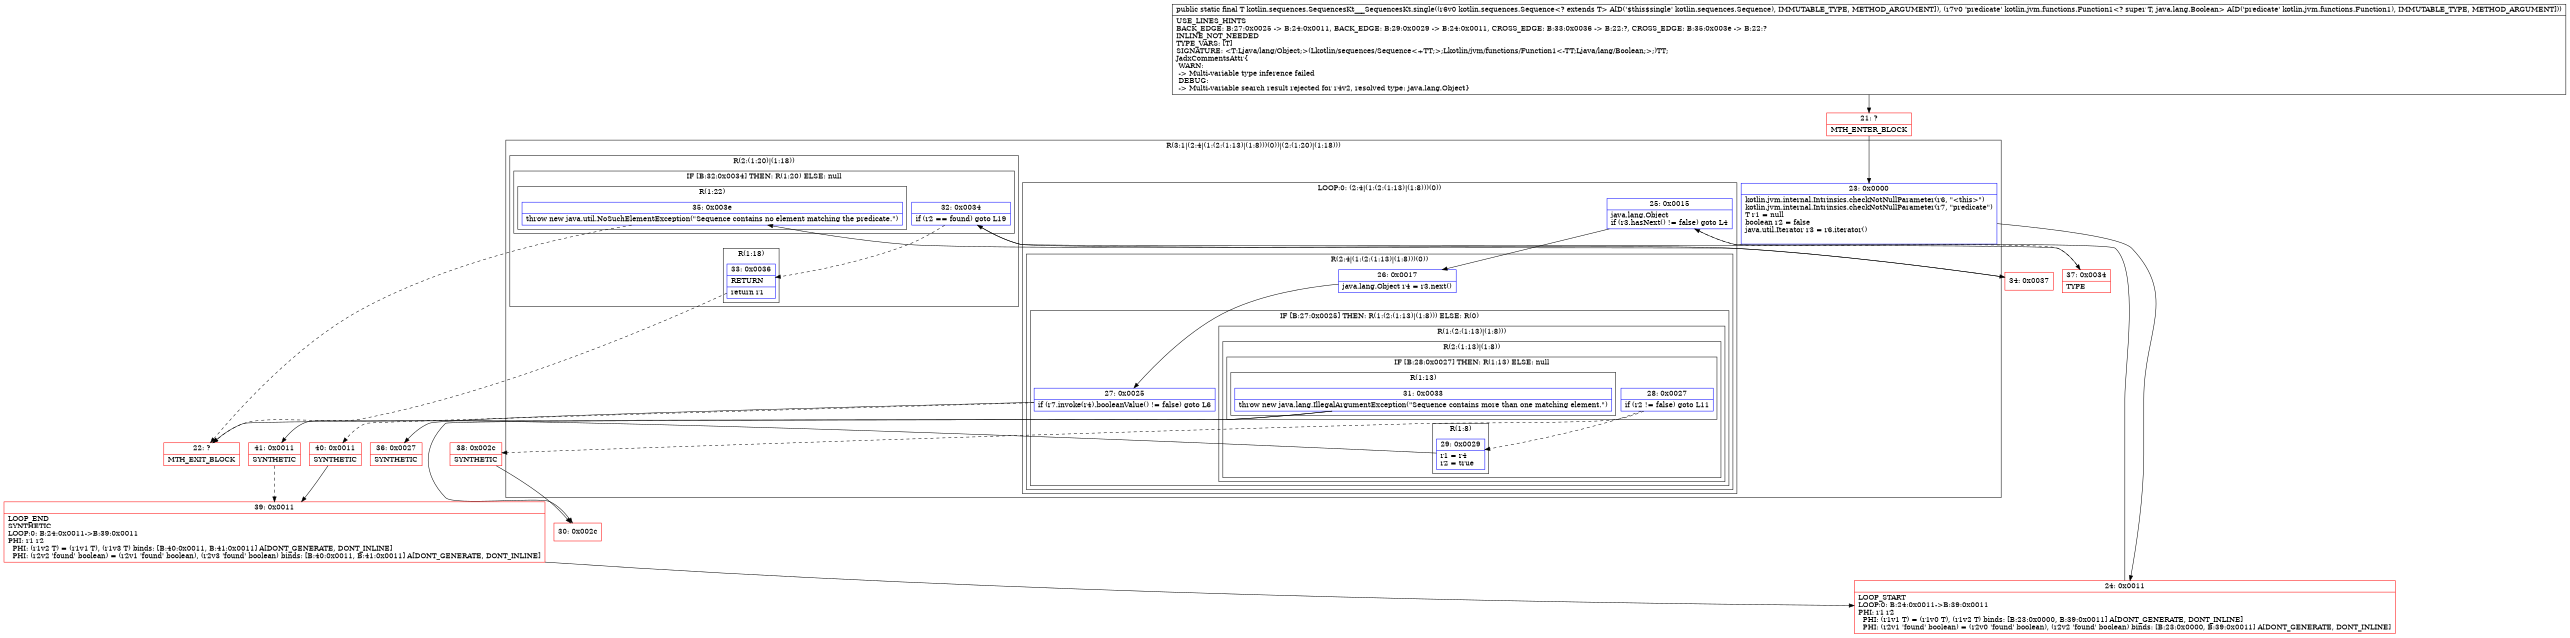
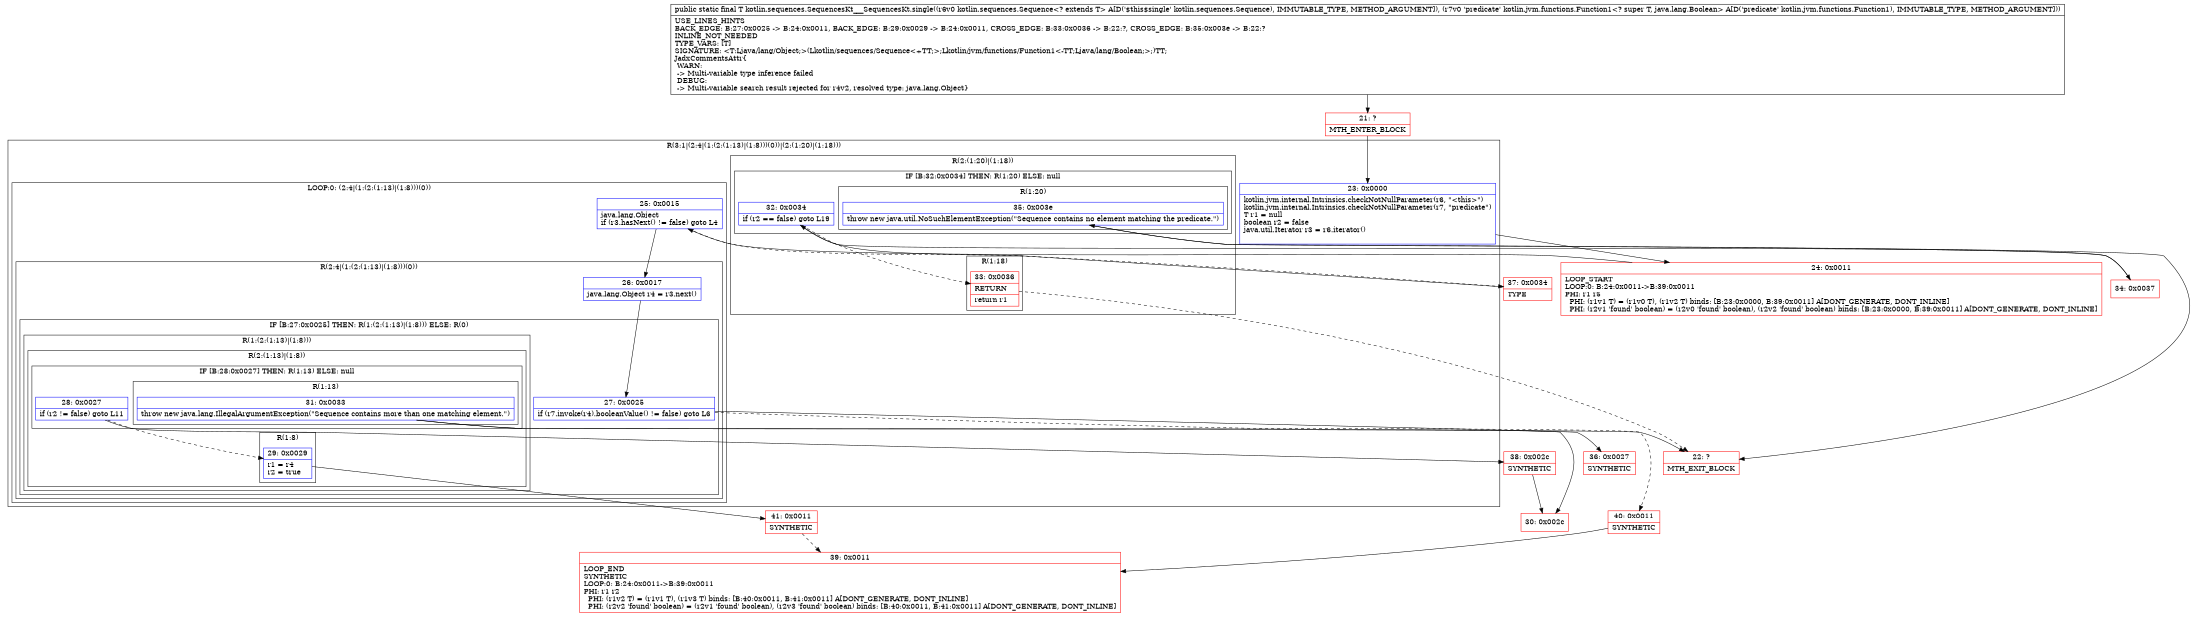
cluster "R(1:22)": label "R(1:22)" -> "R(1:20)"
node "32: 0x0034": text "if (r2 == found) goto L19" -> "if (r2 == false) goto L19"
node "33: 0x0036": color blue -> red
edge "35: 0x003e" -> "22: ?": style dashed -> solid
edge "28: 0x0027" -> "38: 0x002c": style dashed -> solid
edge "39: 0x0011" -> "24: 0x0011": removed
node "24: 0x0011": text "PHI: r1 r2" -> "PHI: r1 r5"
